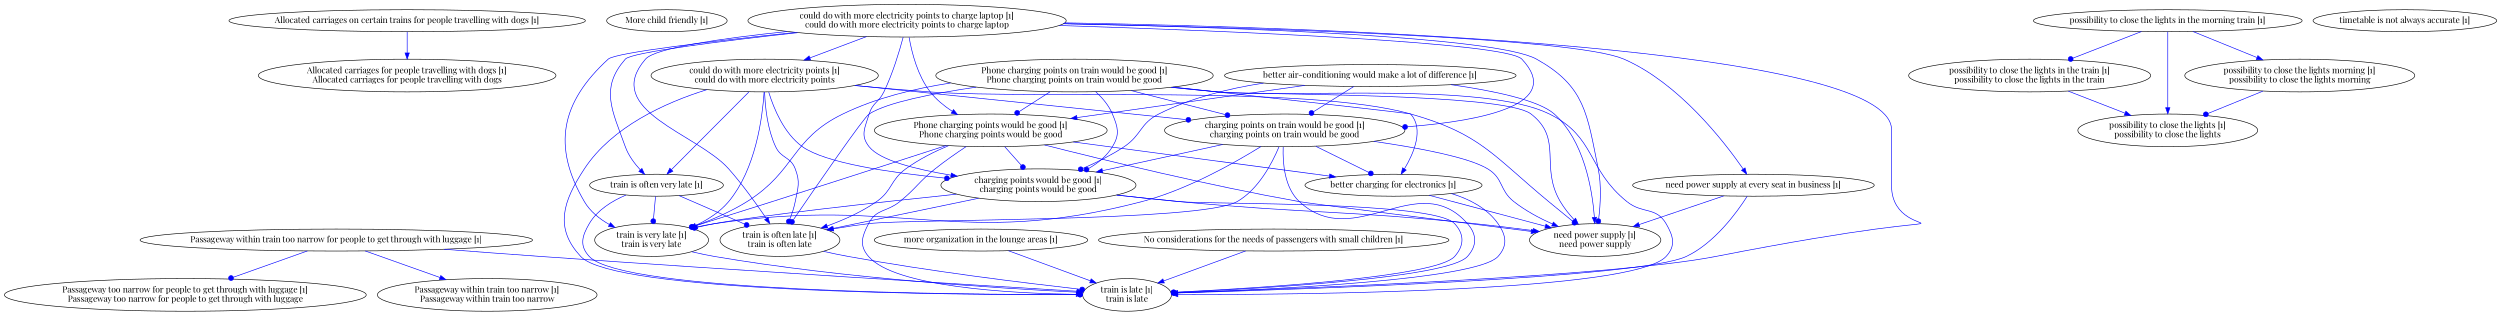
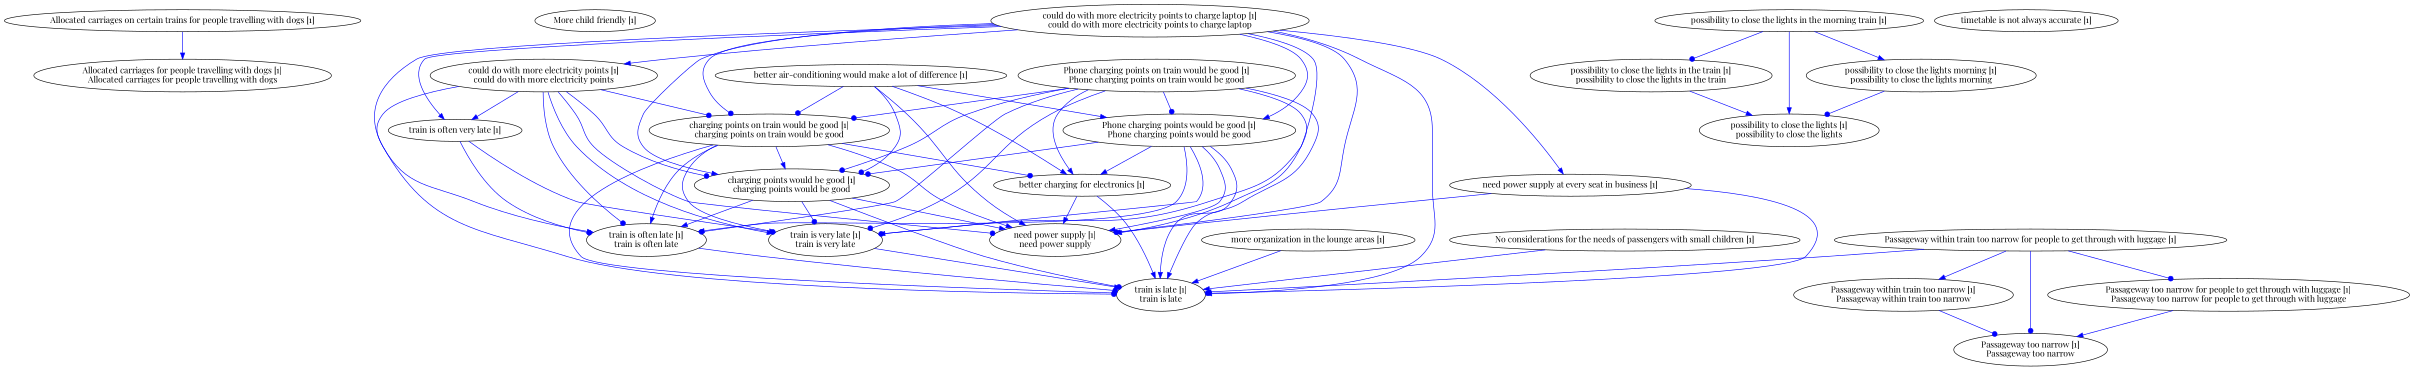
edge "better air-conditioning would make a lot of difference [1]" -> "better charging for electronics [1]": added
edge "train is often very late [1]" -> "train is late [1] train is late": removed
node "Passageway too narrow [1] Passageway too narrow": added
